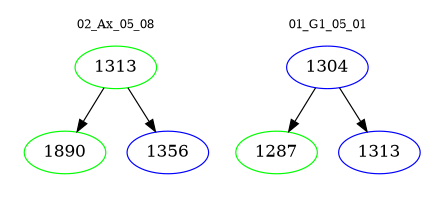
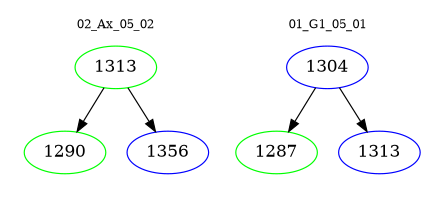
cluster "02_Ax_05_08": label "02_Ax_05_08" -> "02_Ax_05_02"
node "1890": label "1890" -> "1290"
